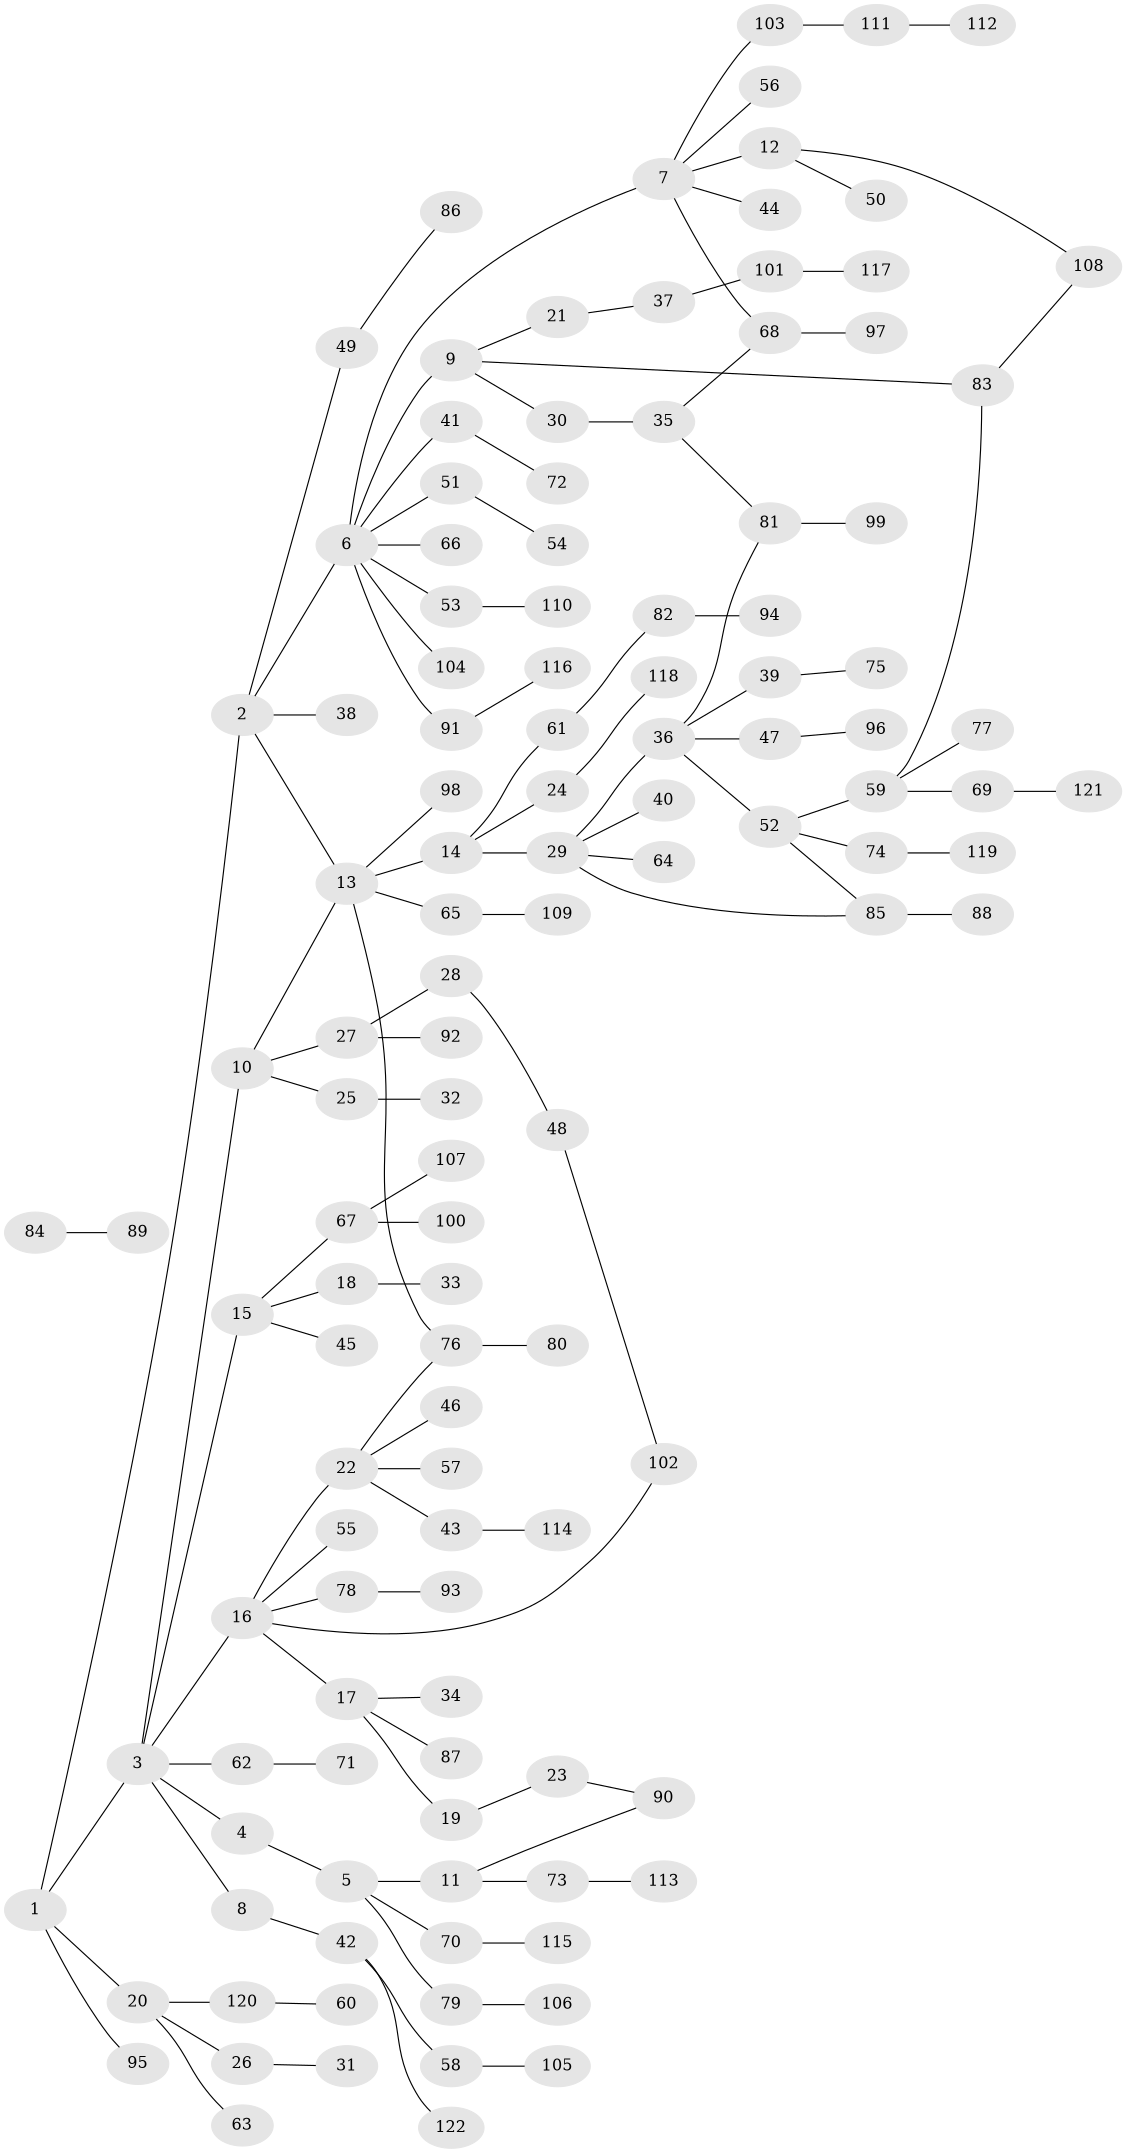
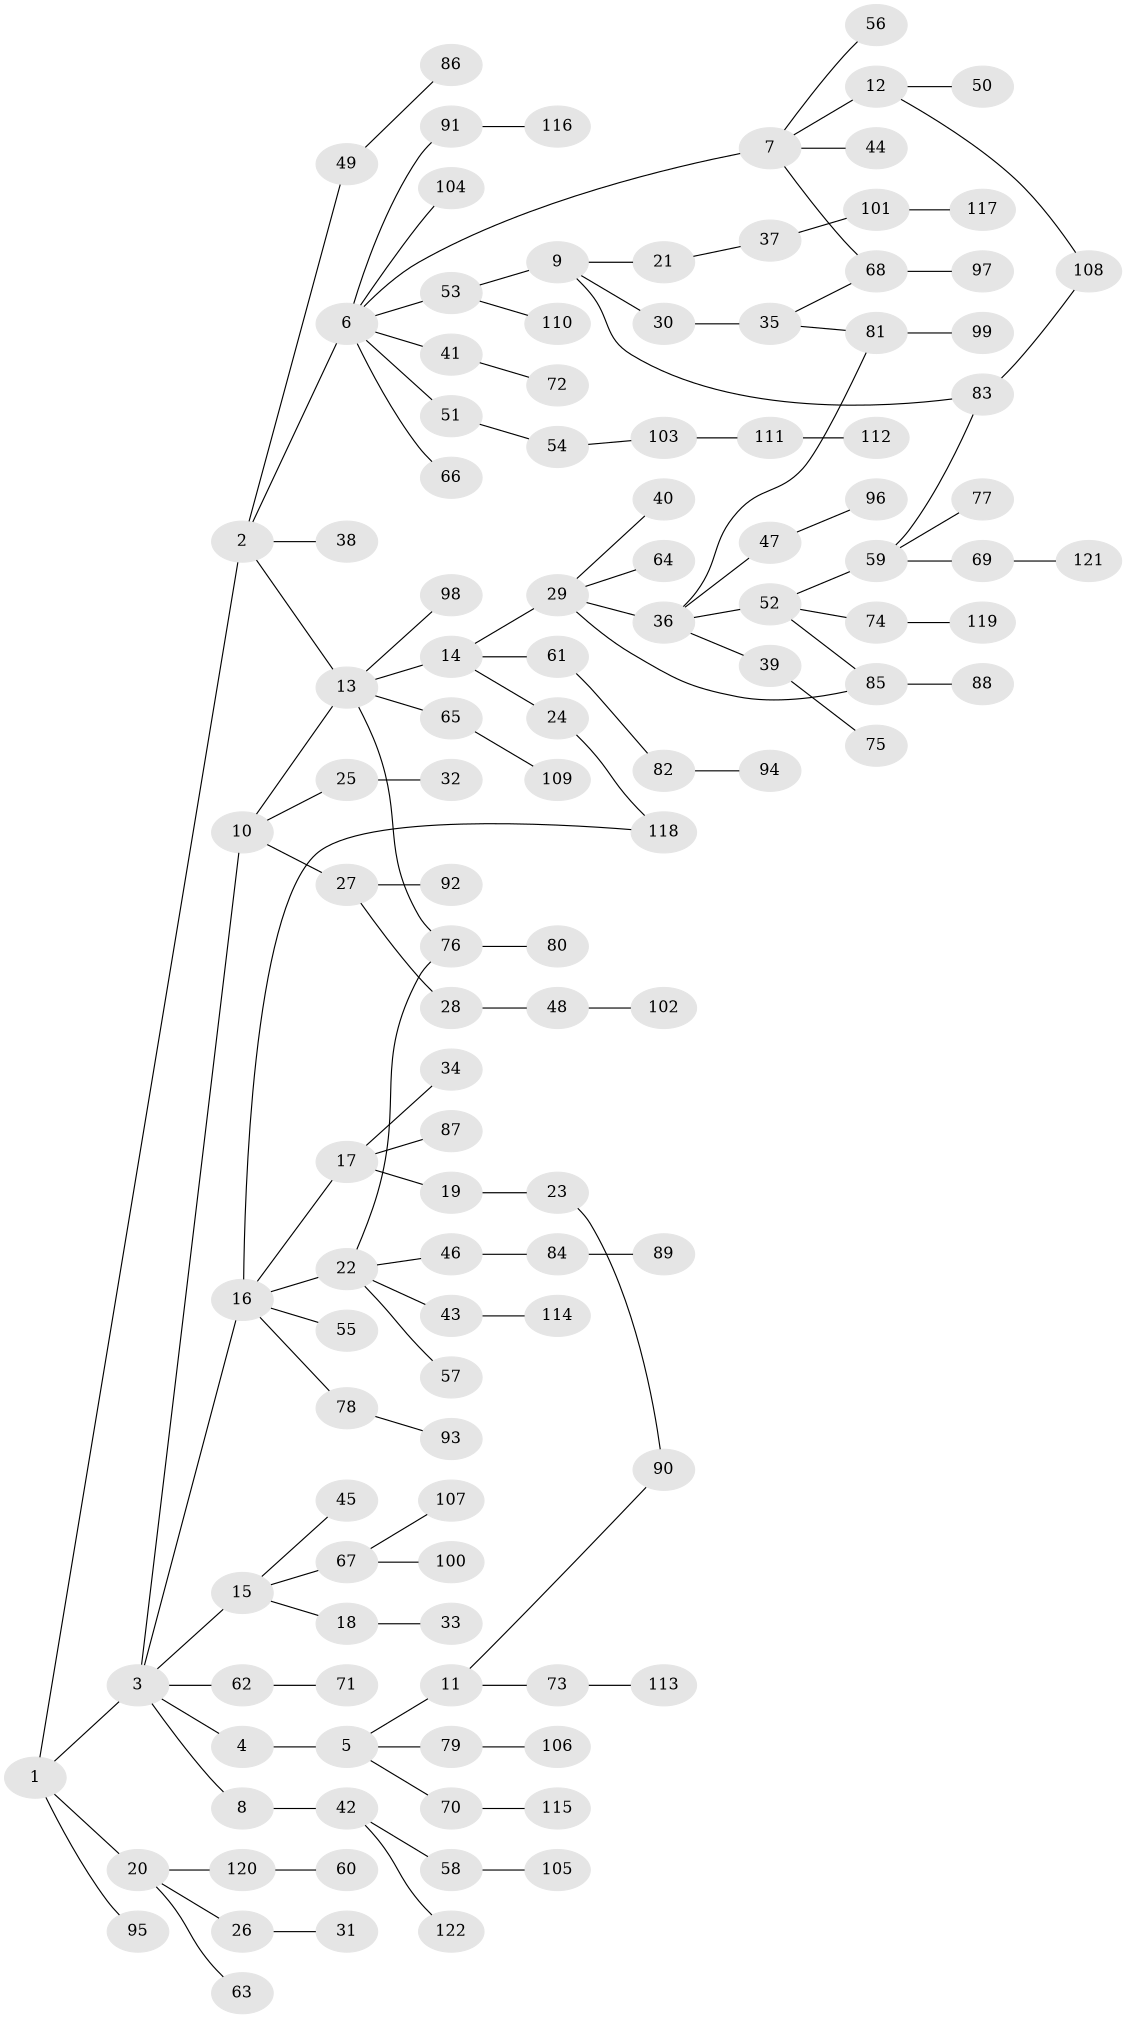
edge "103" -- "7": now "103" -- "54"
edge "9" -- "6": now "9" -- "53"
edge "46" -- "84": added
edge "102" -- "16": now "118" -- "16"
